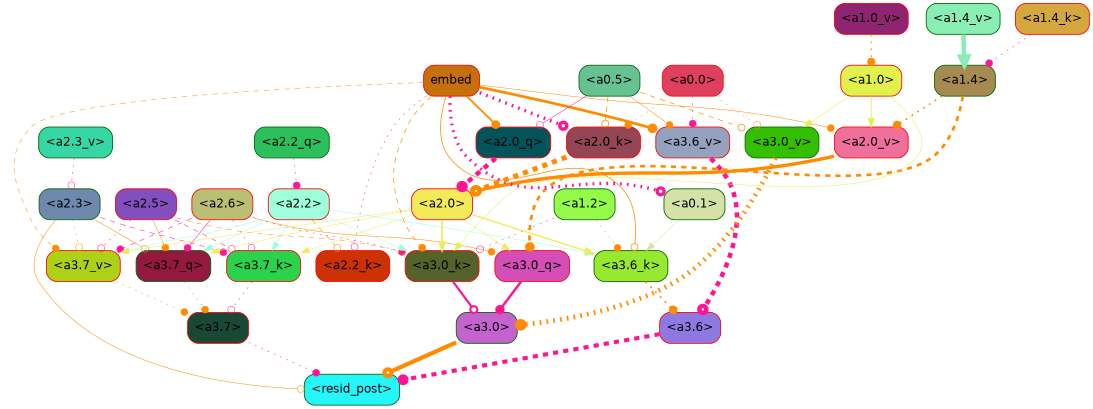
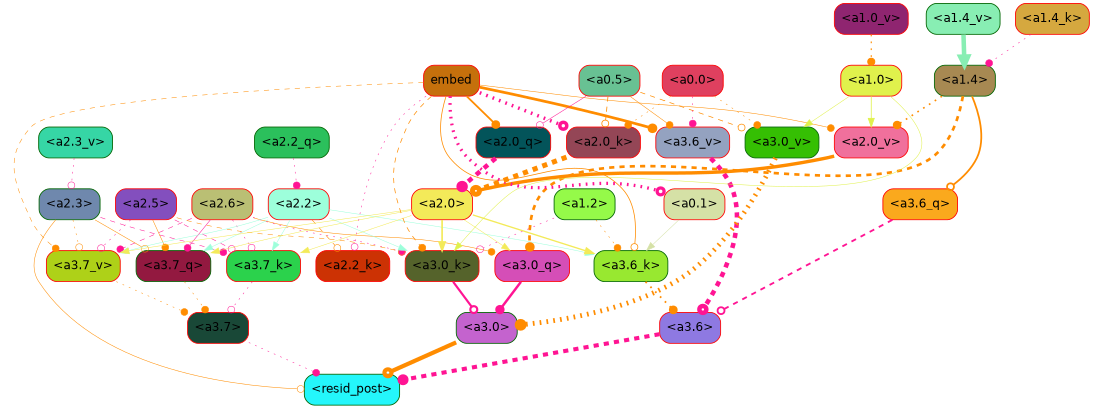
node "<a0.5>": color darkgreen -> red
edge "<a0.0>" -> "<a3.0_v>": arrowhead odot -> dot
node "<a0.1>": color darkgreen -> red
node "<a3.6_q>": added
